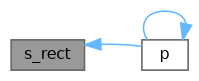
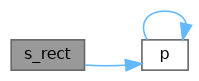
edge "p" -> "s_rect": reversed
